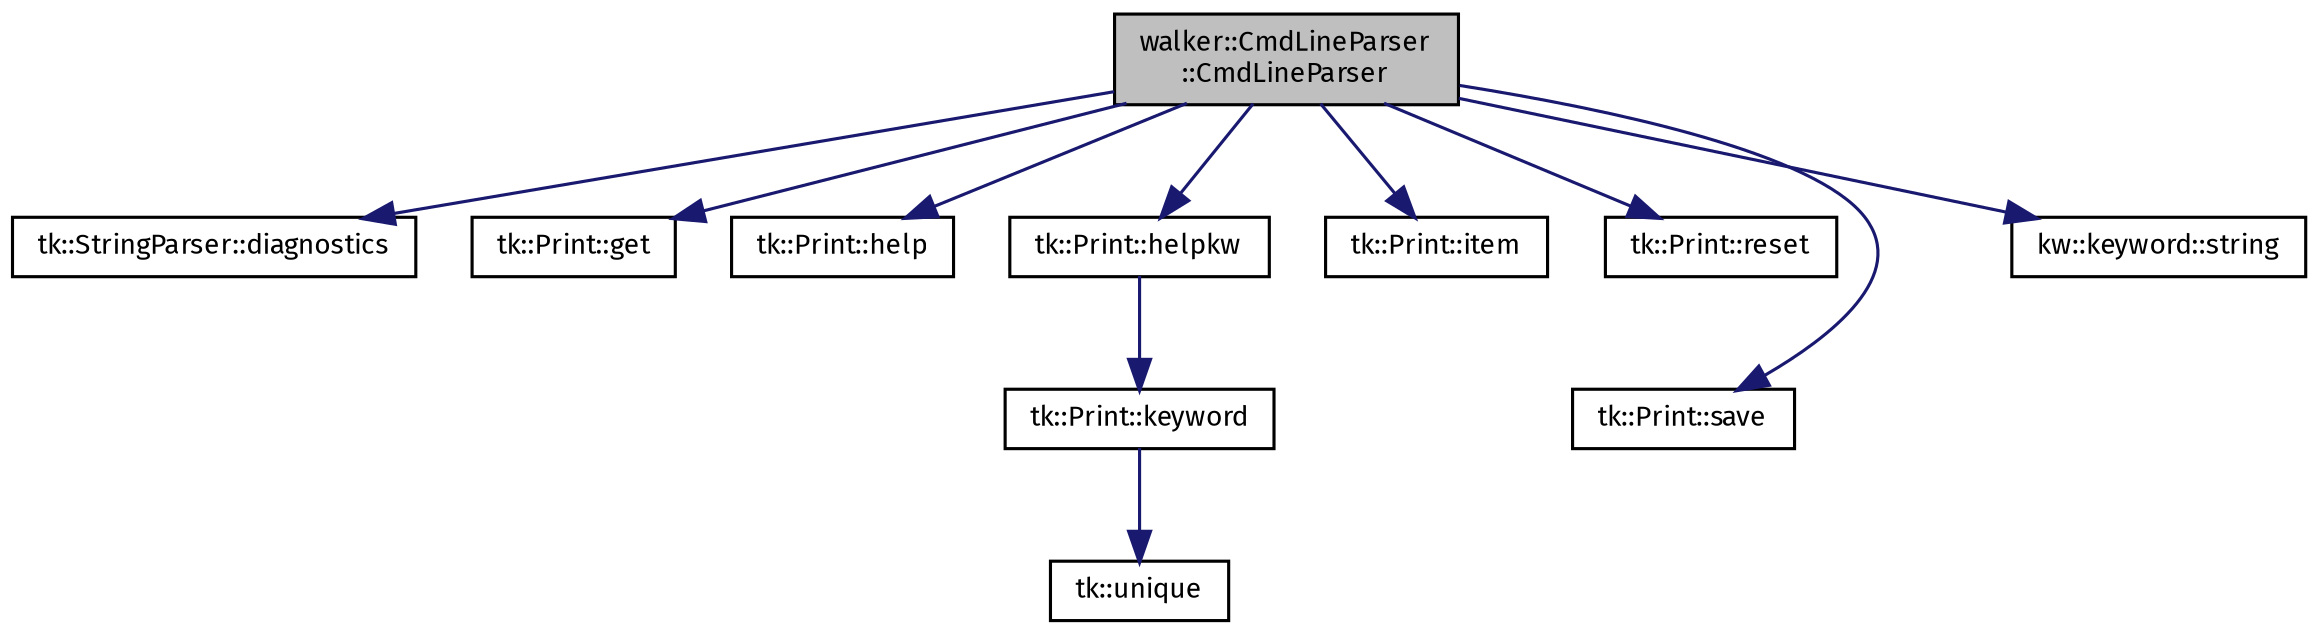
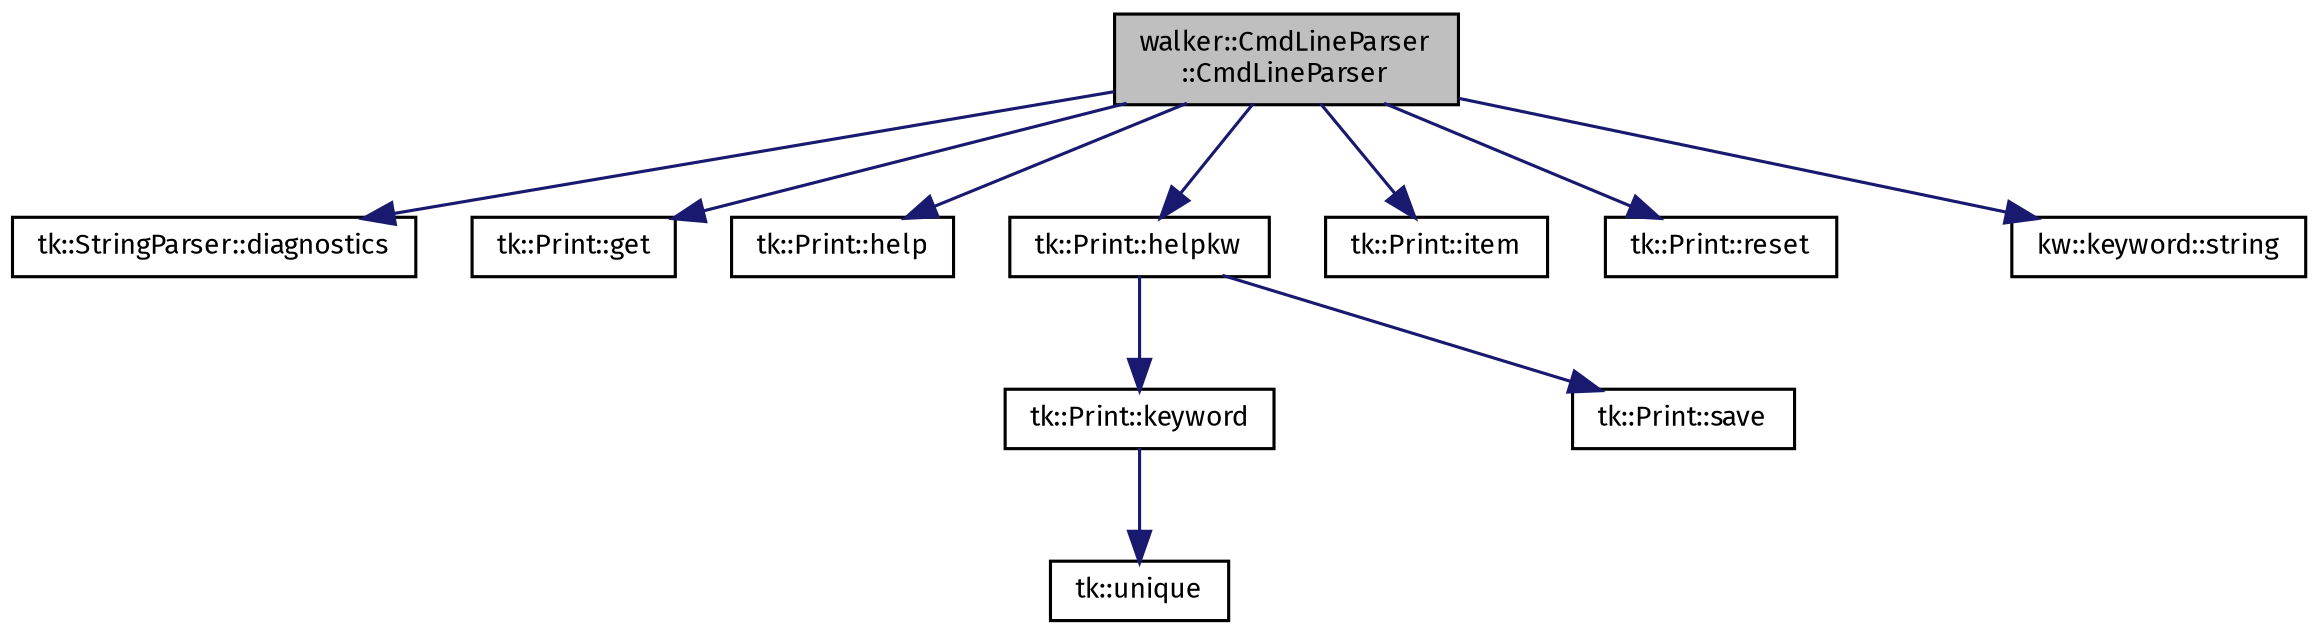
edge "walker::CmdLineParser ::CmdLineParser" -> "tk::Print::save": now "tk::Print::helpkw" -> "tk::Print::save"
